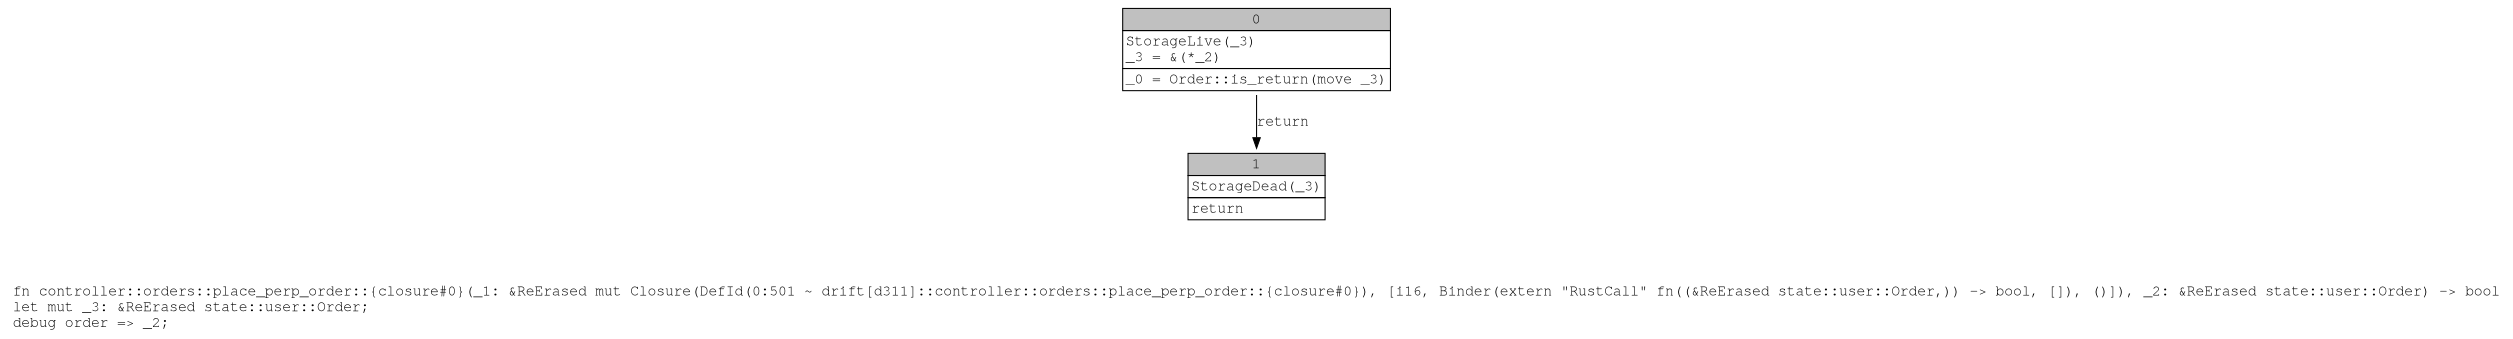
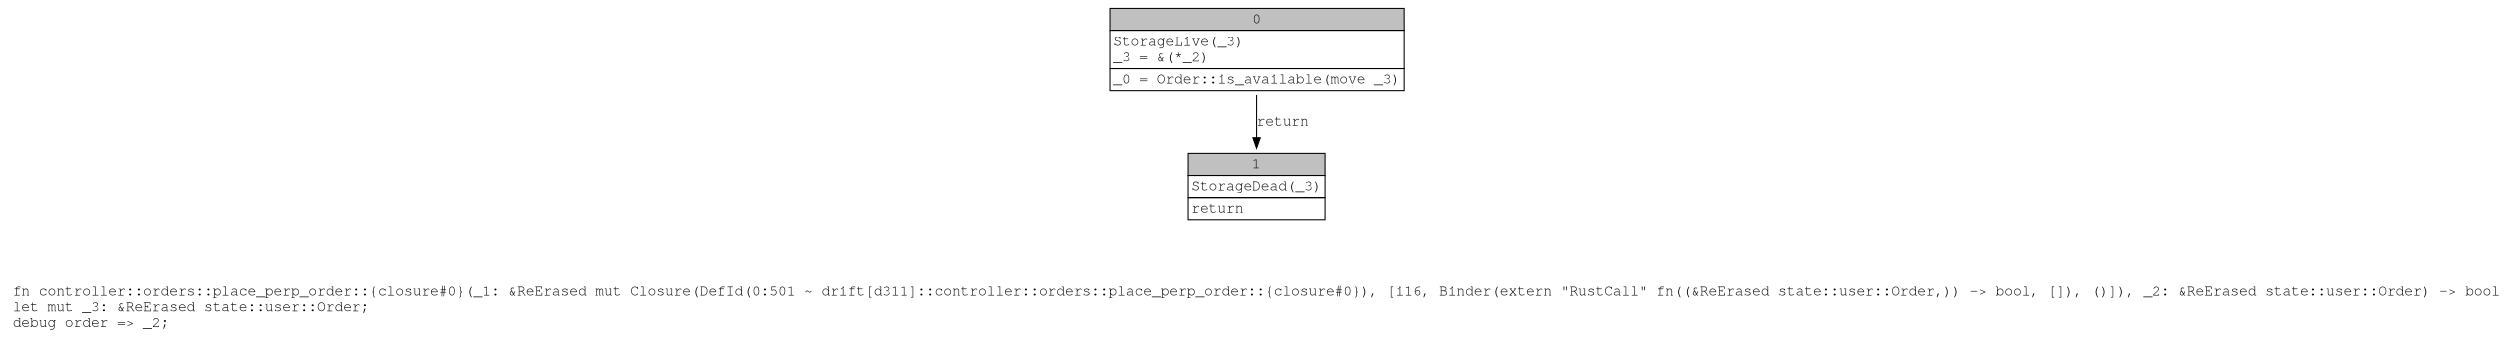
node "0": text "_0 = Order::is_return(move _3)" -> "_0 = Order::is_available(move _3)"
